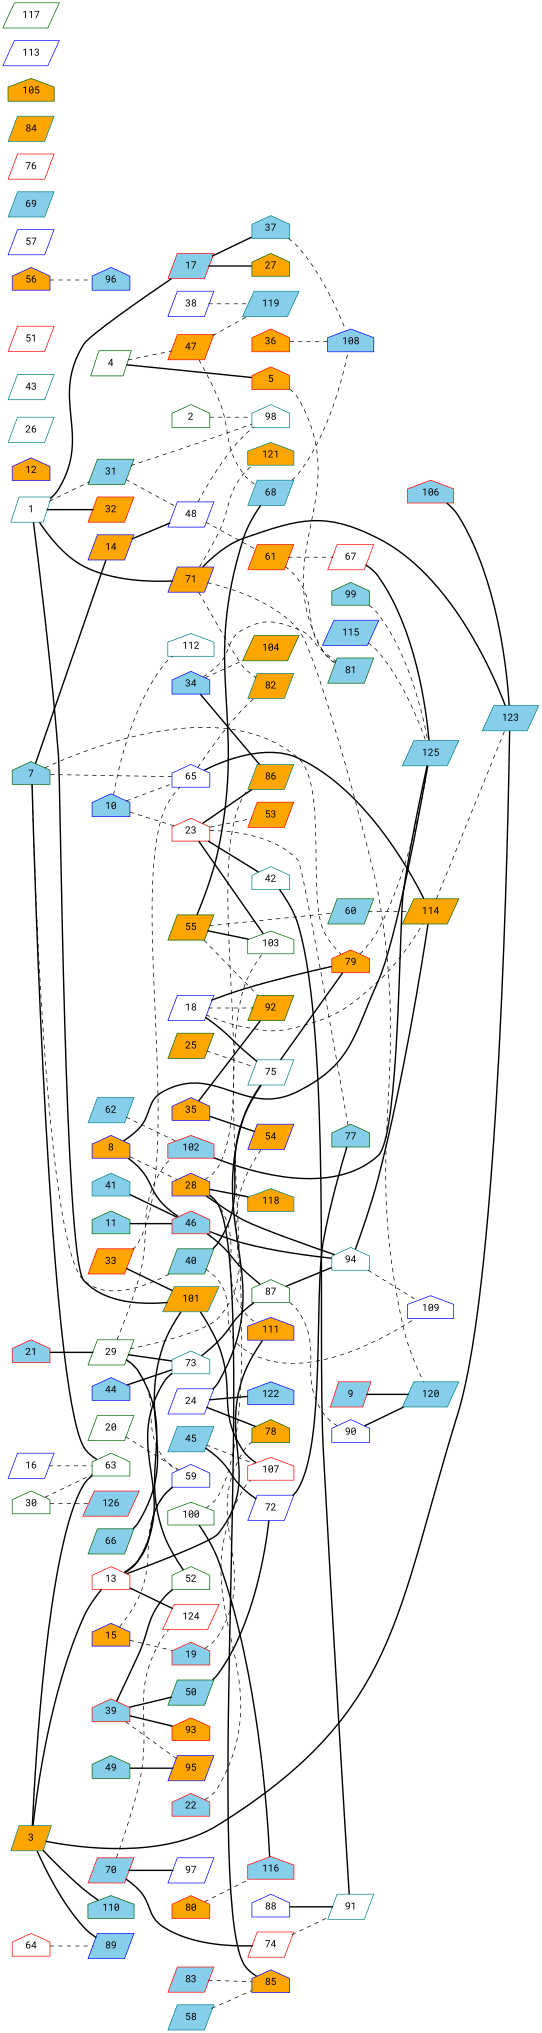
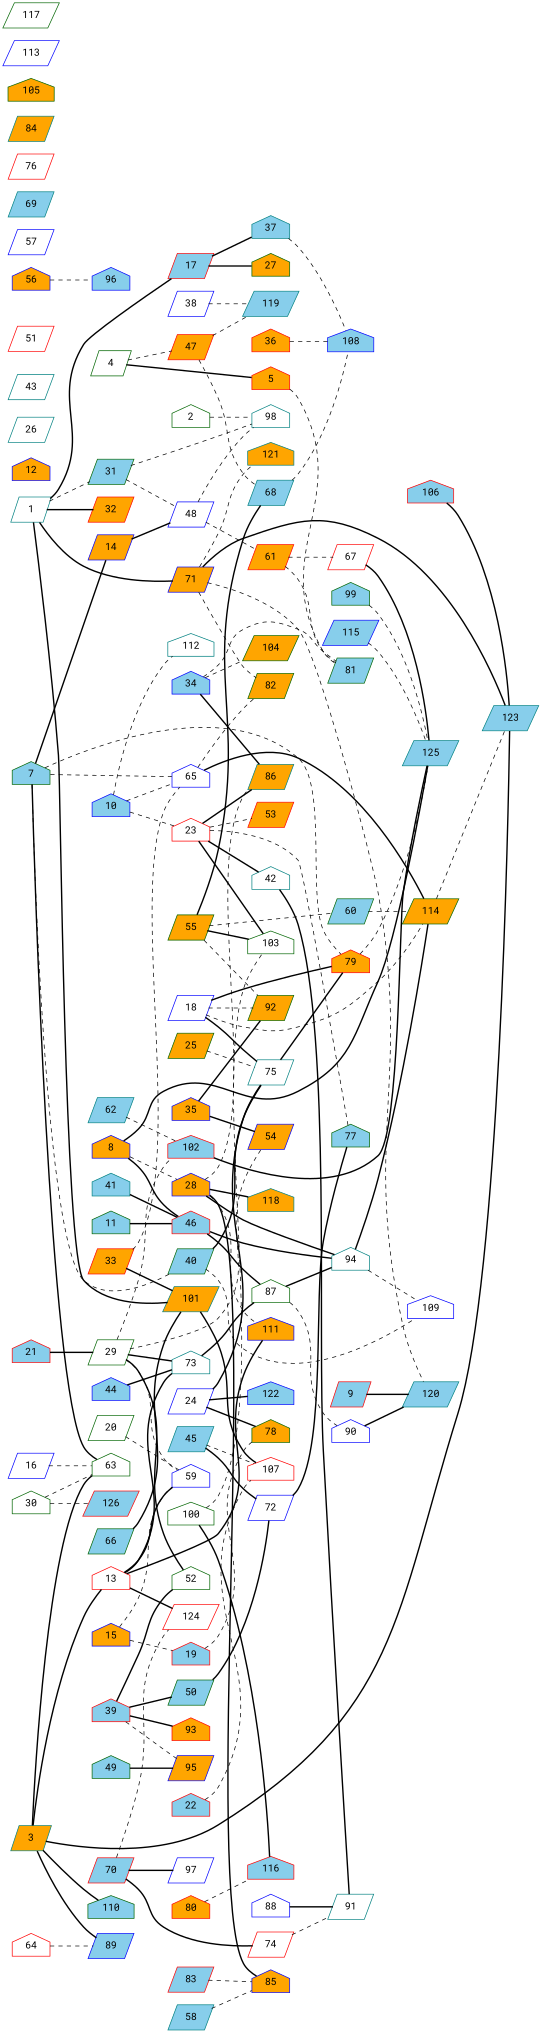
node "82": color teal -> darkgreen
